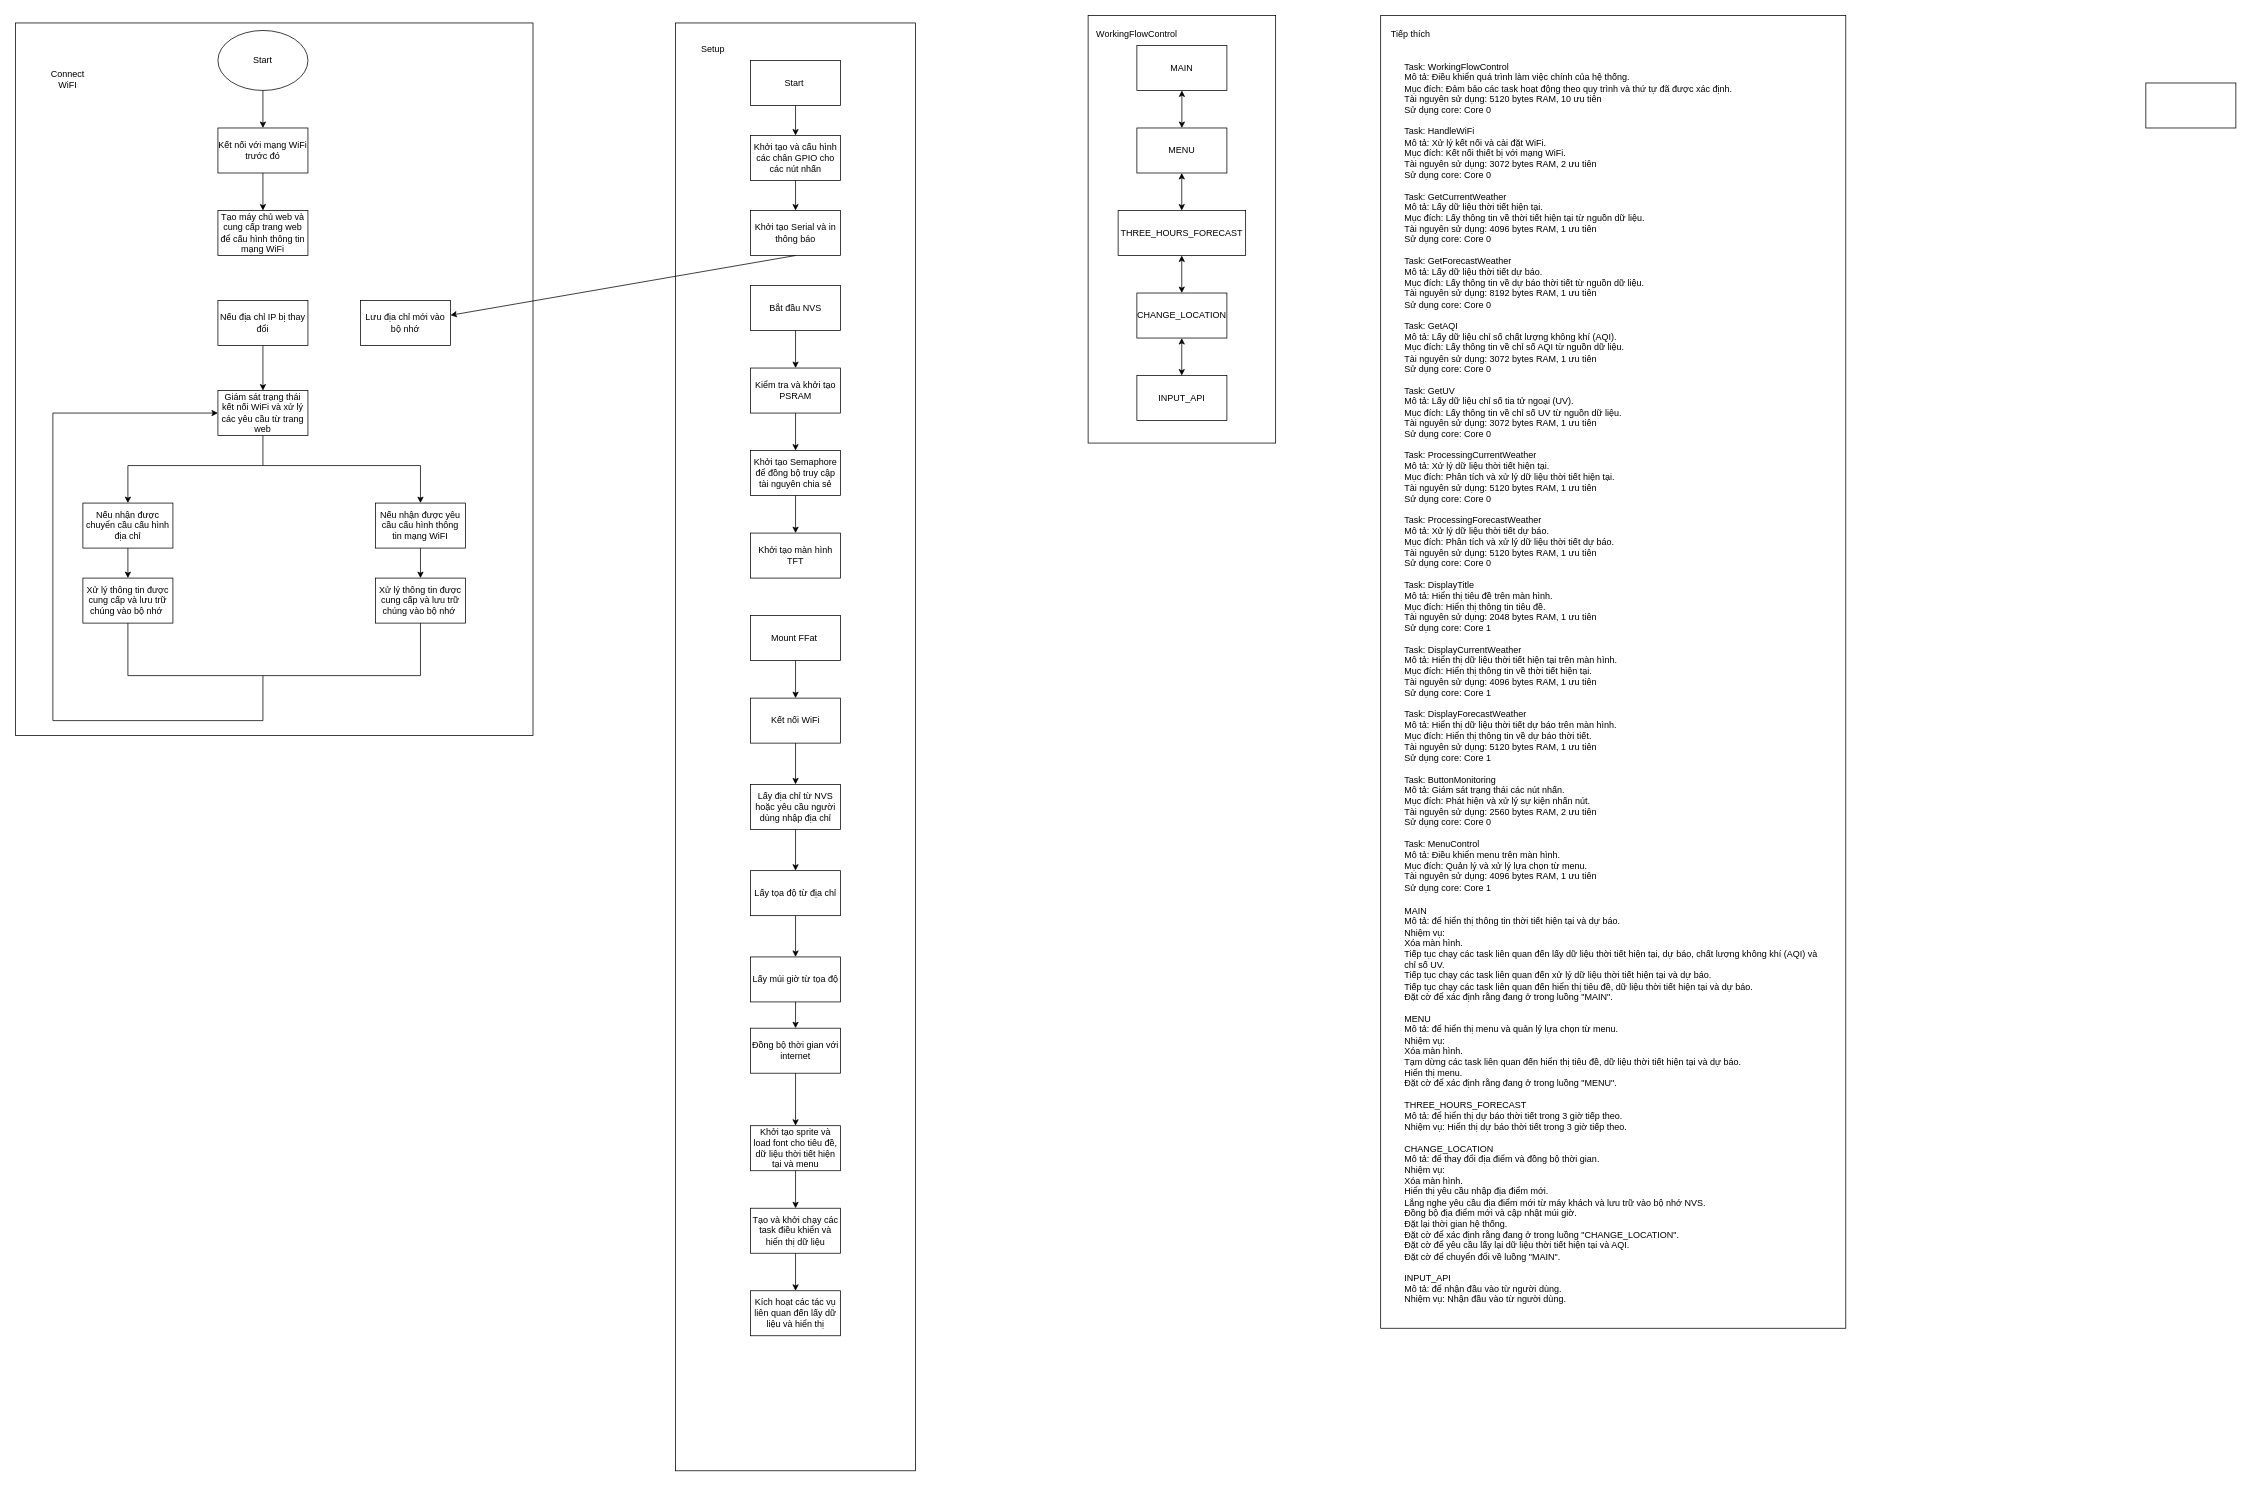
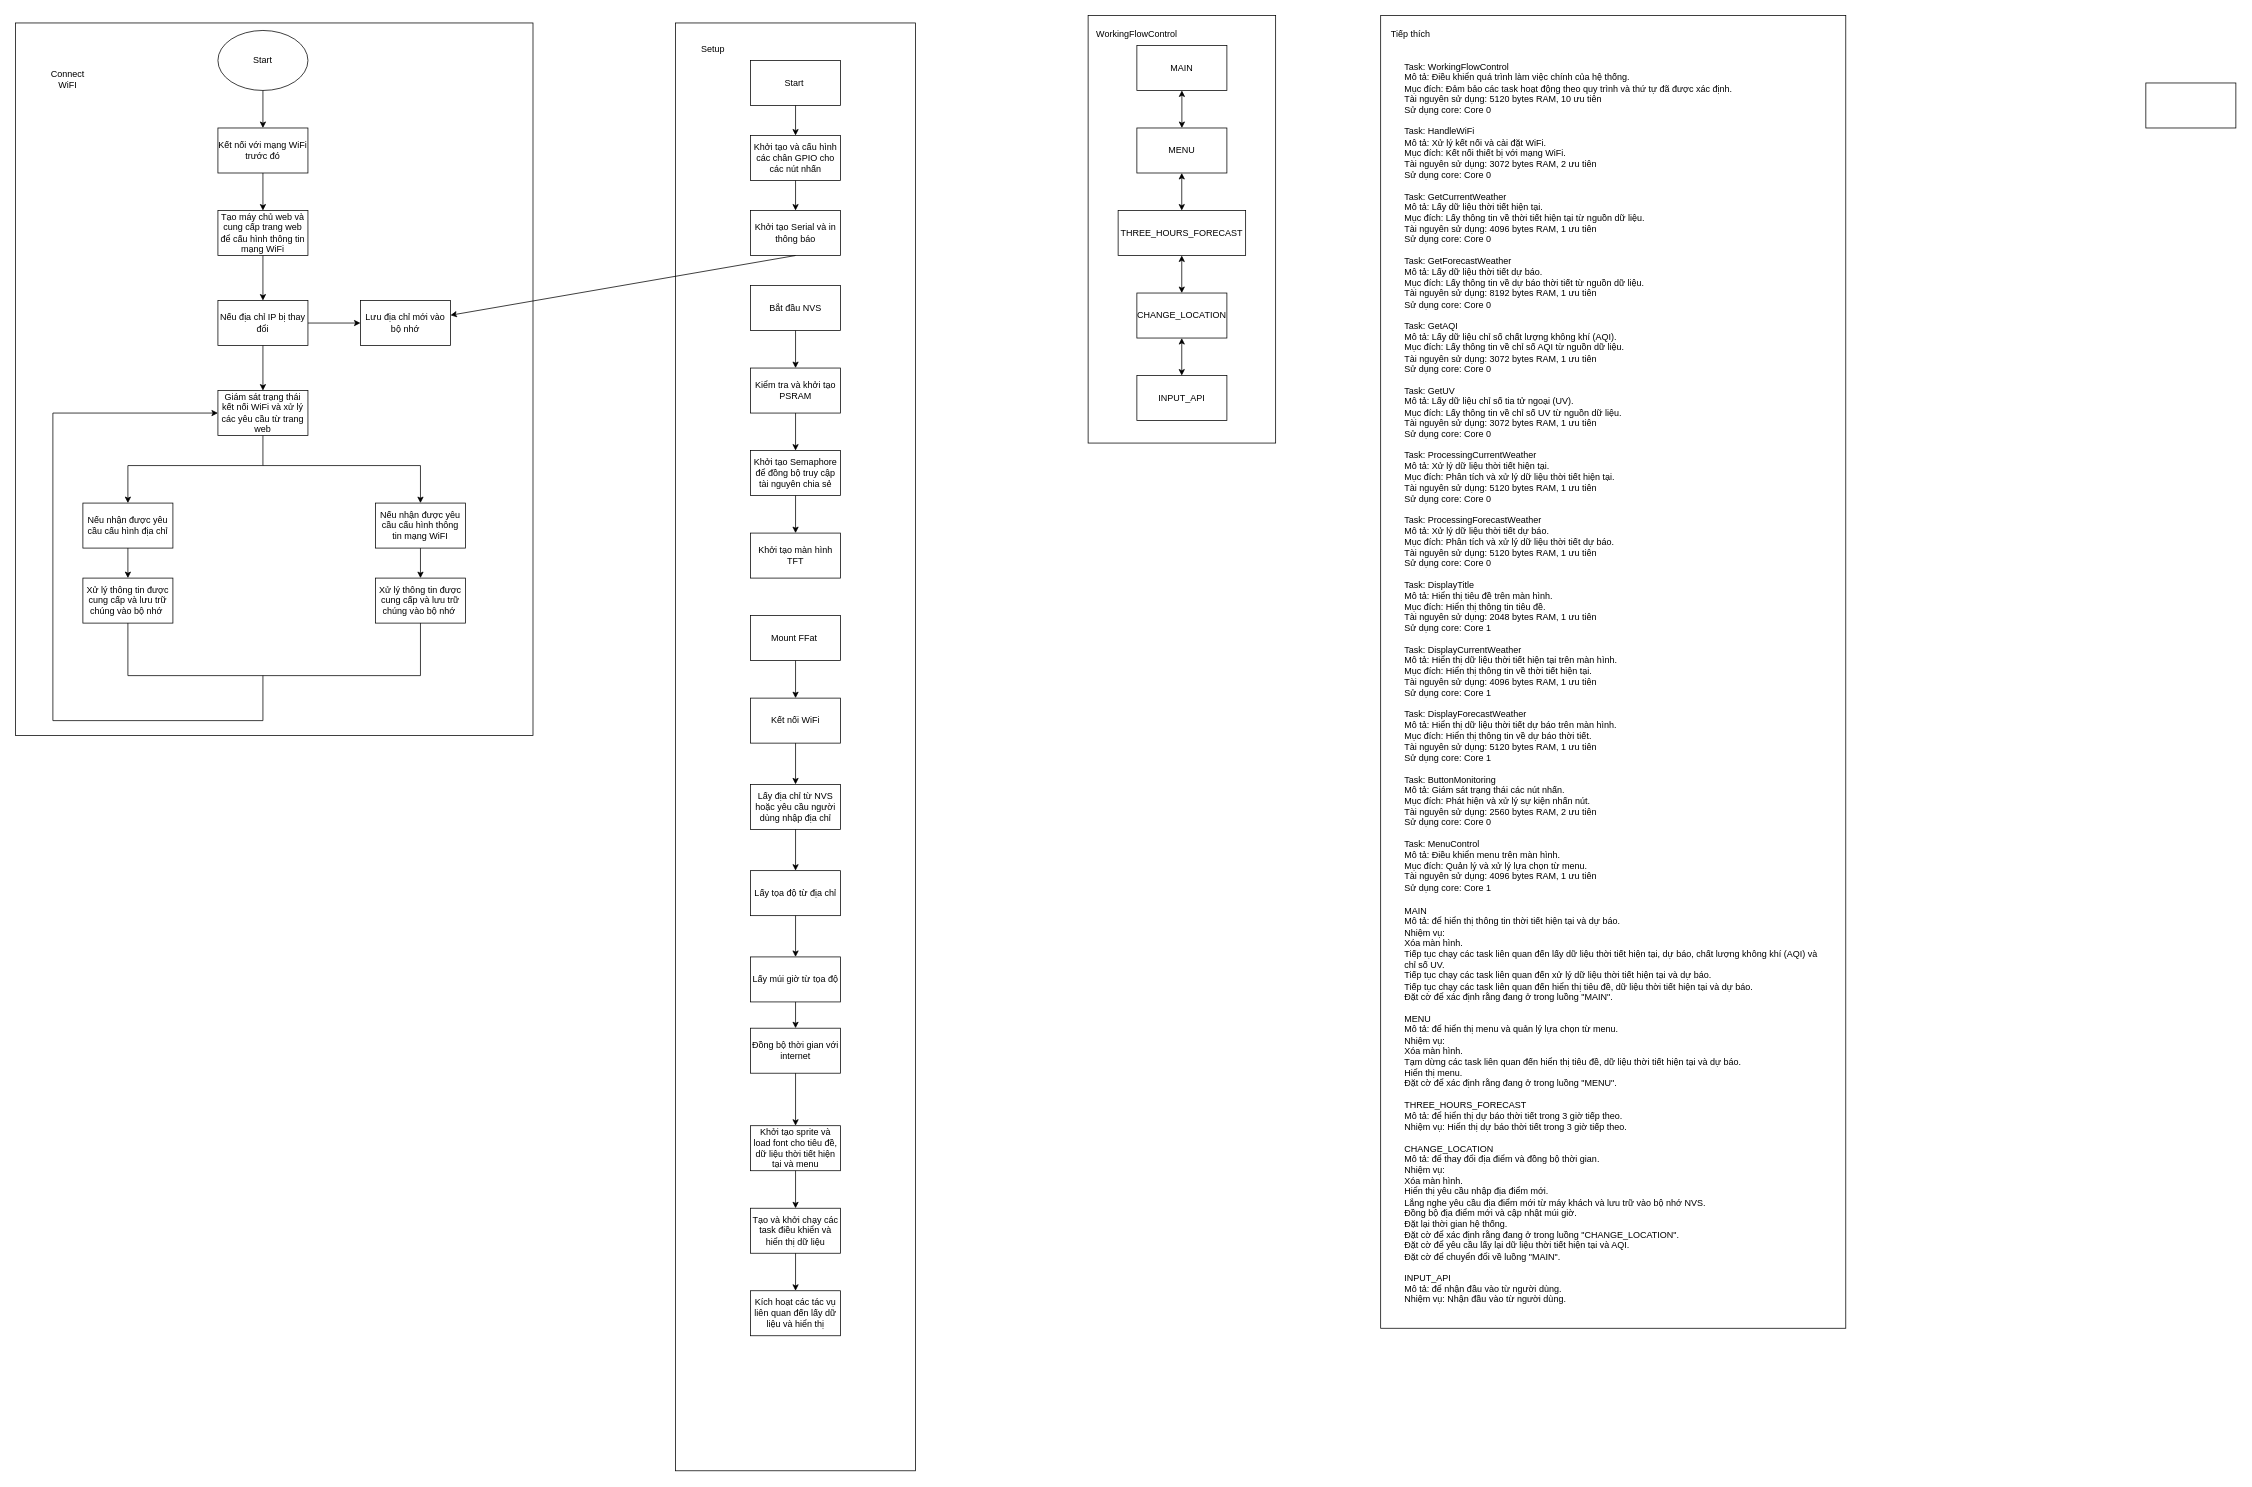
edge "Tạo máy chủ web và cung cấp trang web để cấu hình thông tin mạng WiFi" -> "Nếu địa chỉ IP bị thay đổi": added
edge "Nếu địa chỉ IP bị thay đổi" -> "Lưu địa chỉ mới vào bộ nhớ": added
node "Nếu nhận được chuyển cầu cấu hình địa chỉ": label "Nếu nhận được chuyển cầu cấu hình địa chỉ" -> "Nếu nhận được yêu cầu cấu hình địa chỉ"
